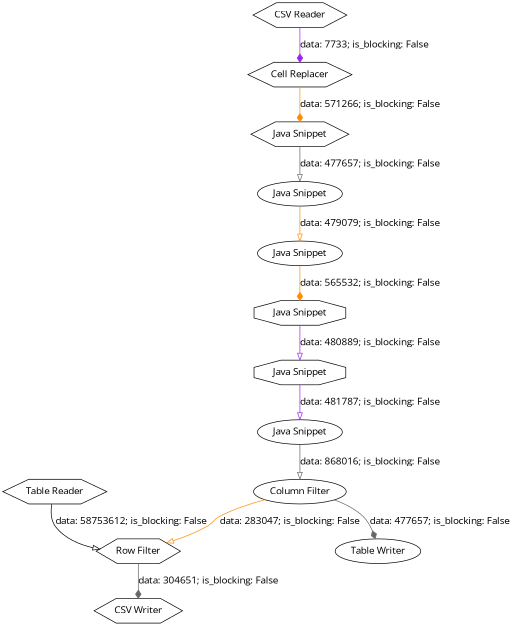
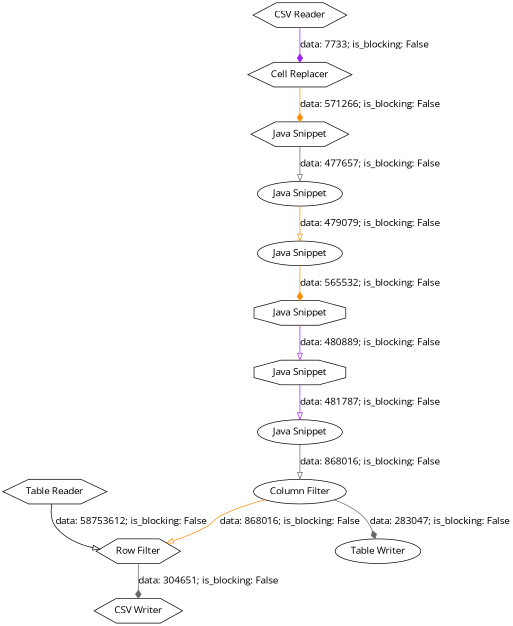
edge "Column Filter" -> "Row Filter": label "data: 283047; is_blocking: False" -> "data: 868016; is_blocking: False"
edge "Column Filter" -> "Table Writer": label "data: 477657; is_blocking: False" -> "data: 283047; is_blocking: False"
